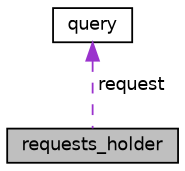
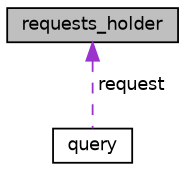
edge "requests_holder" -> "query": reversed
